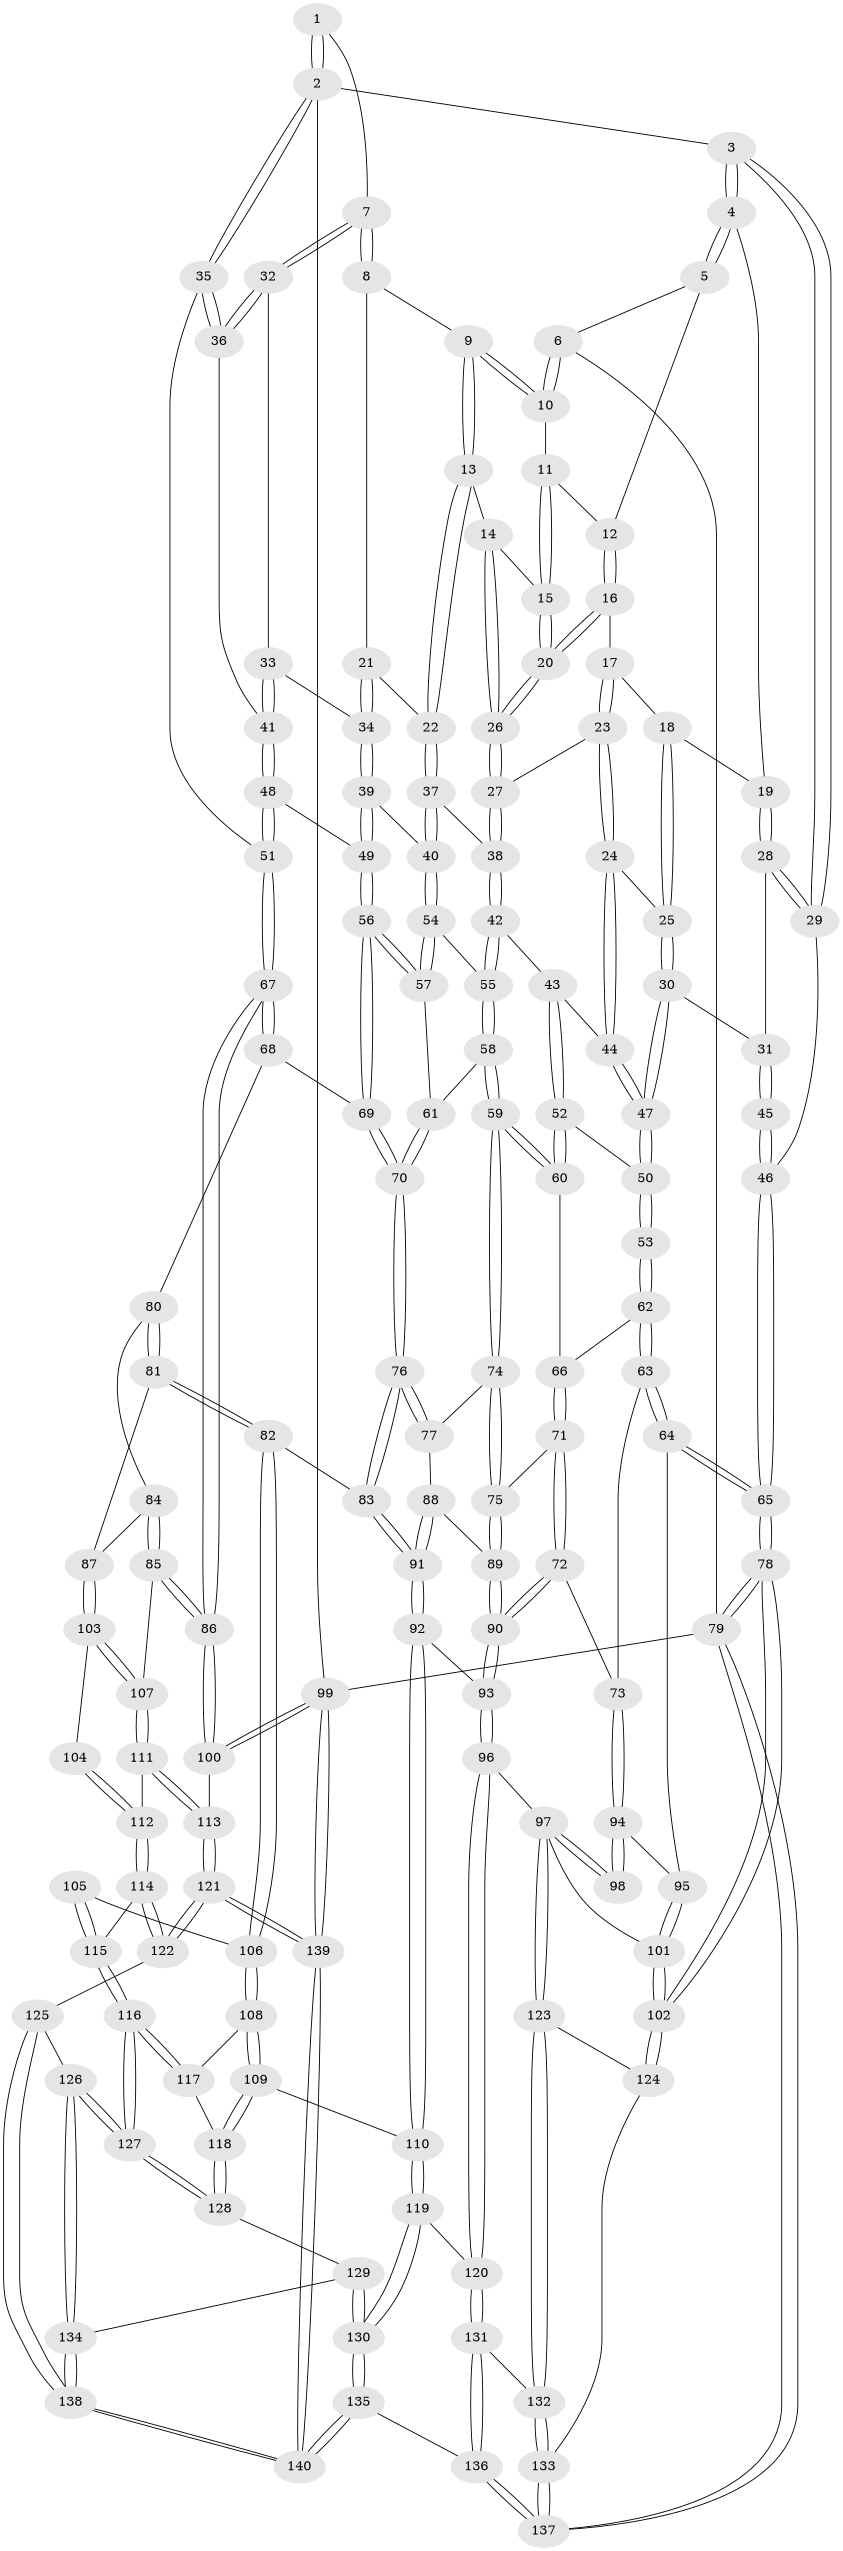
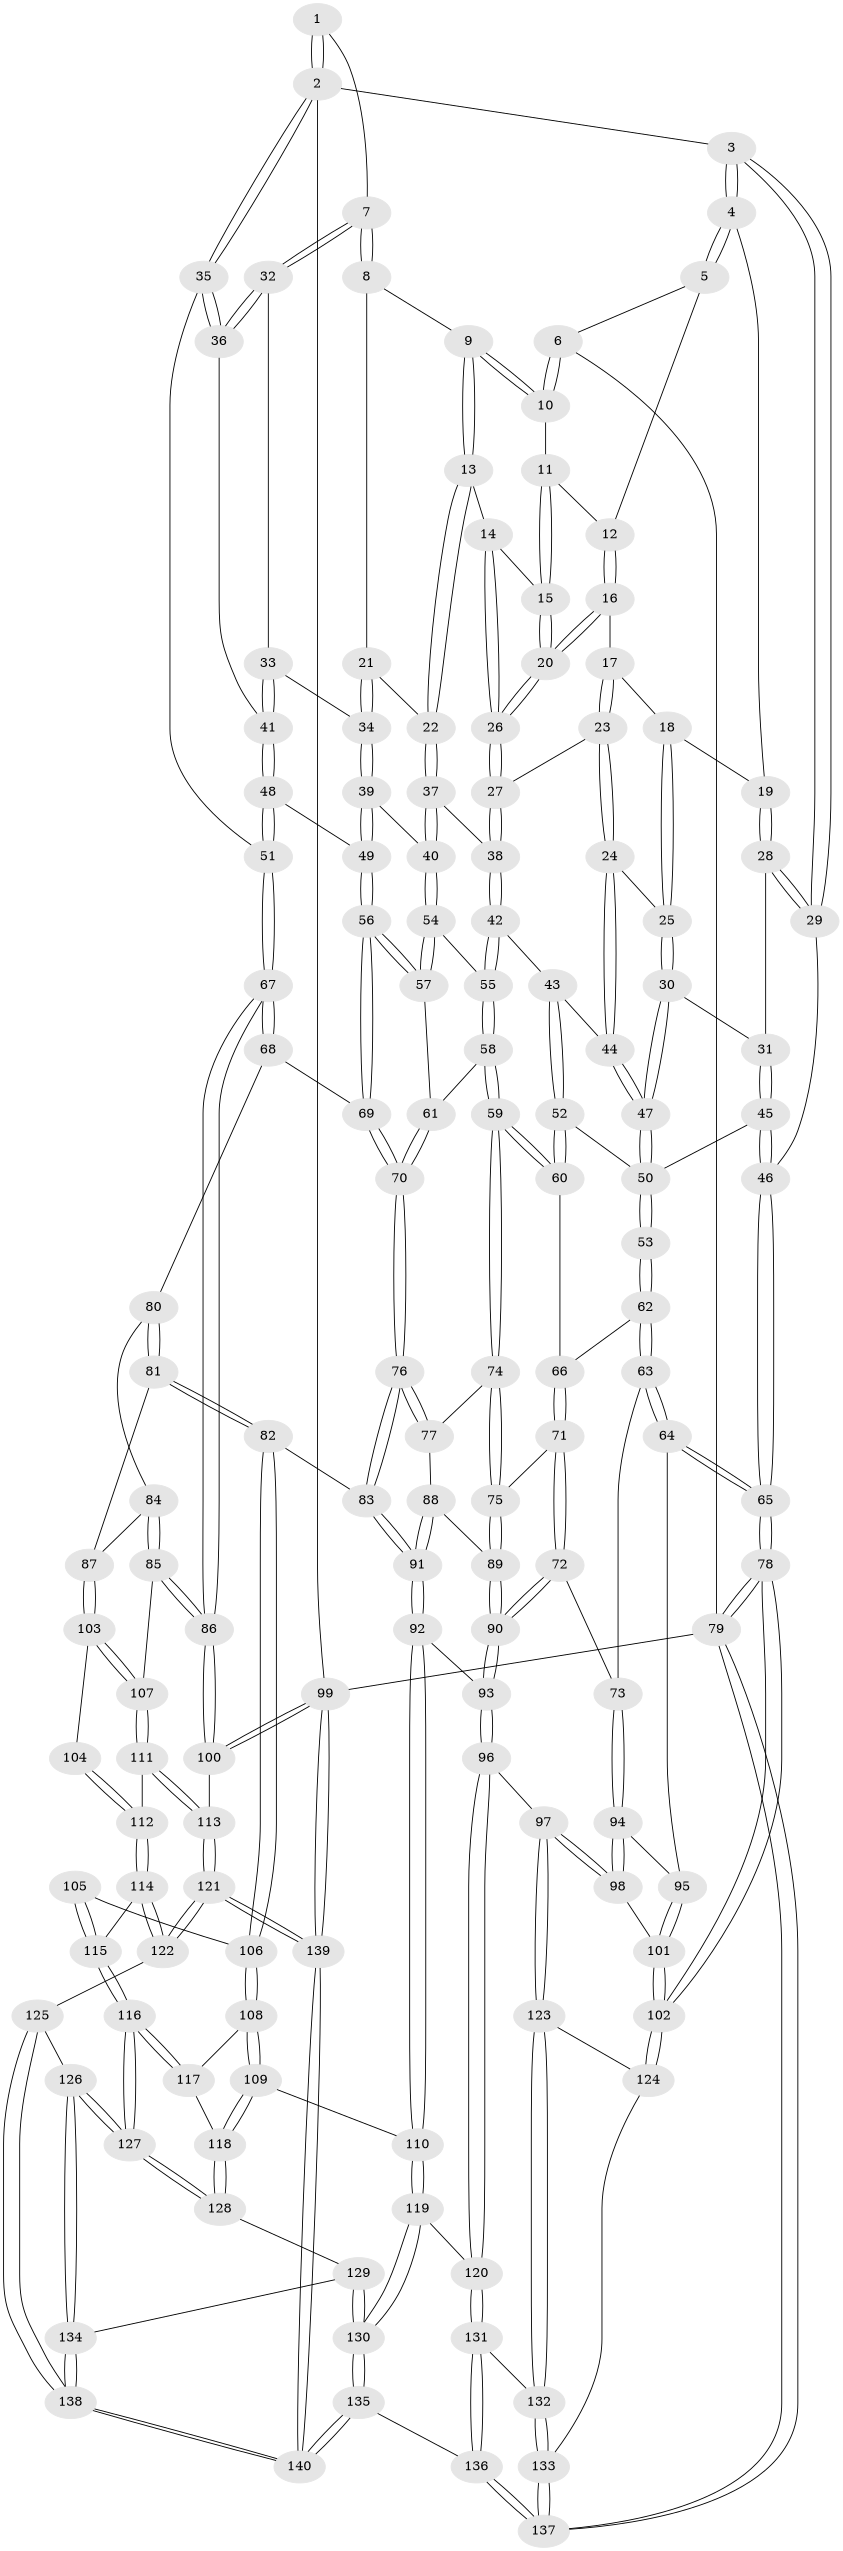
edge "45" -- "50": added
edge "97" -- "101": now "98" -- "101"
